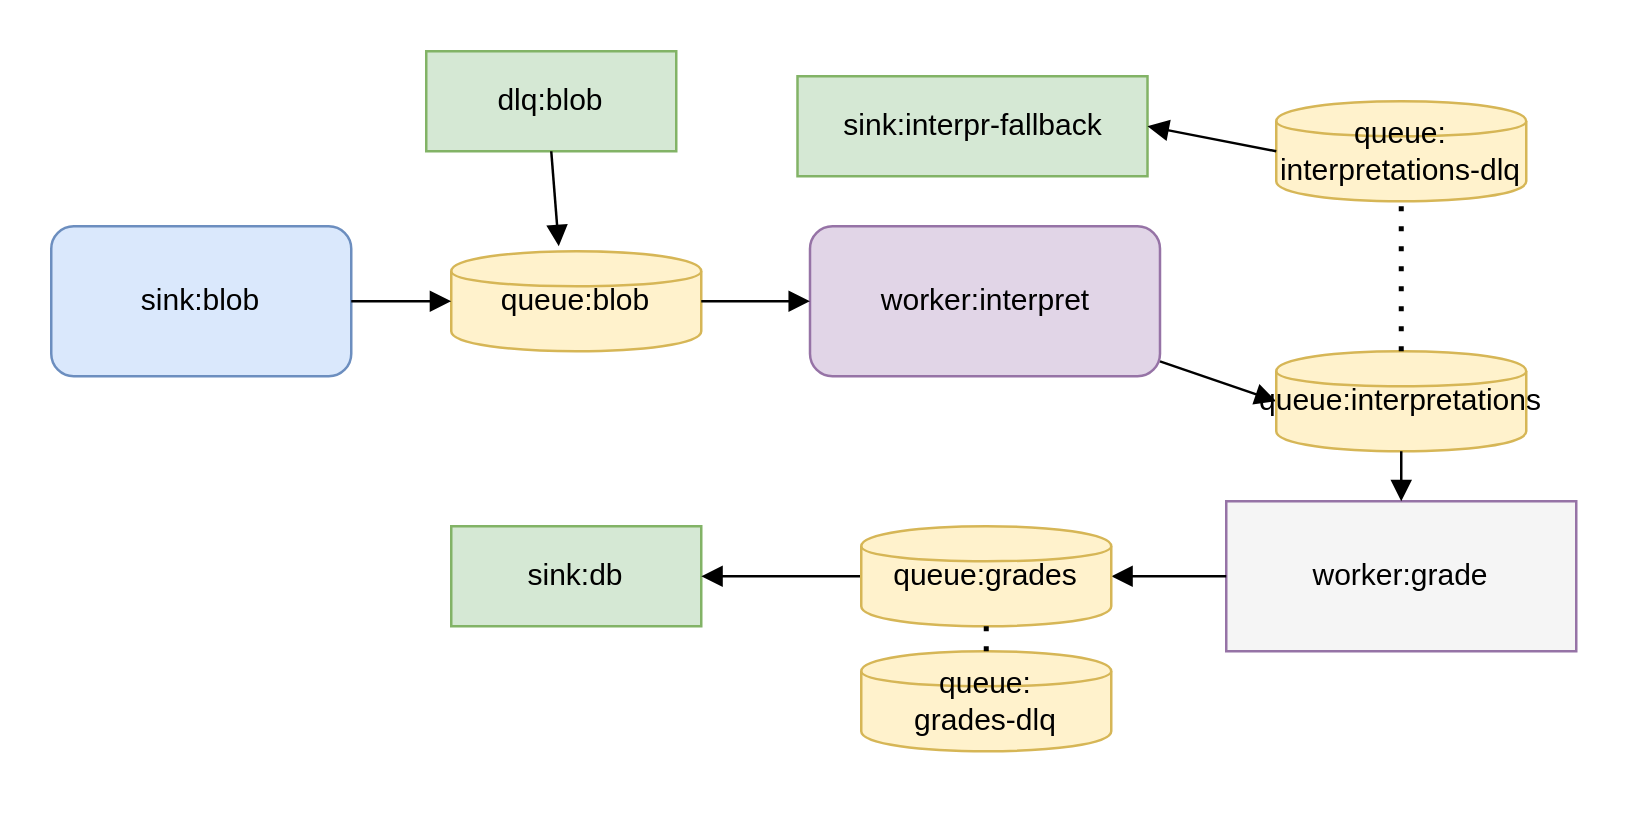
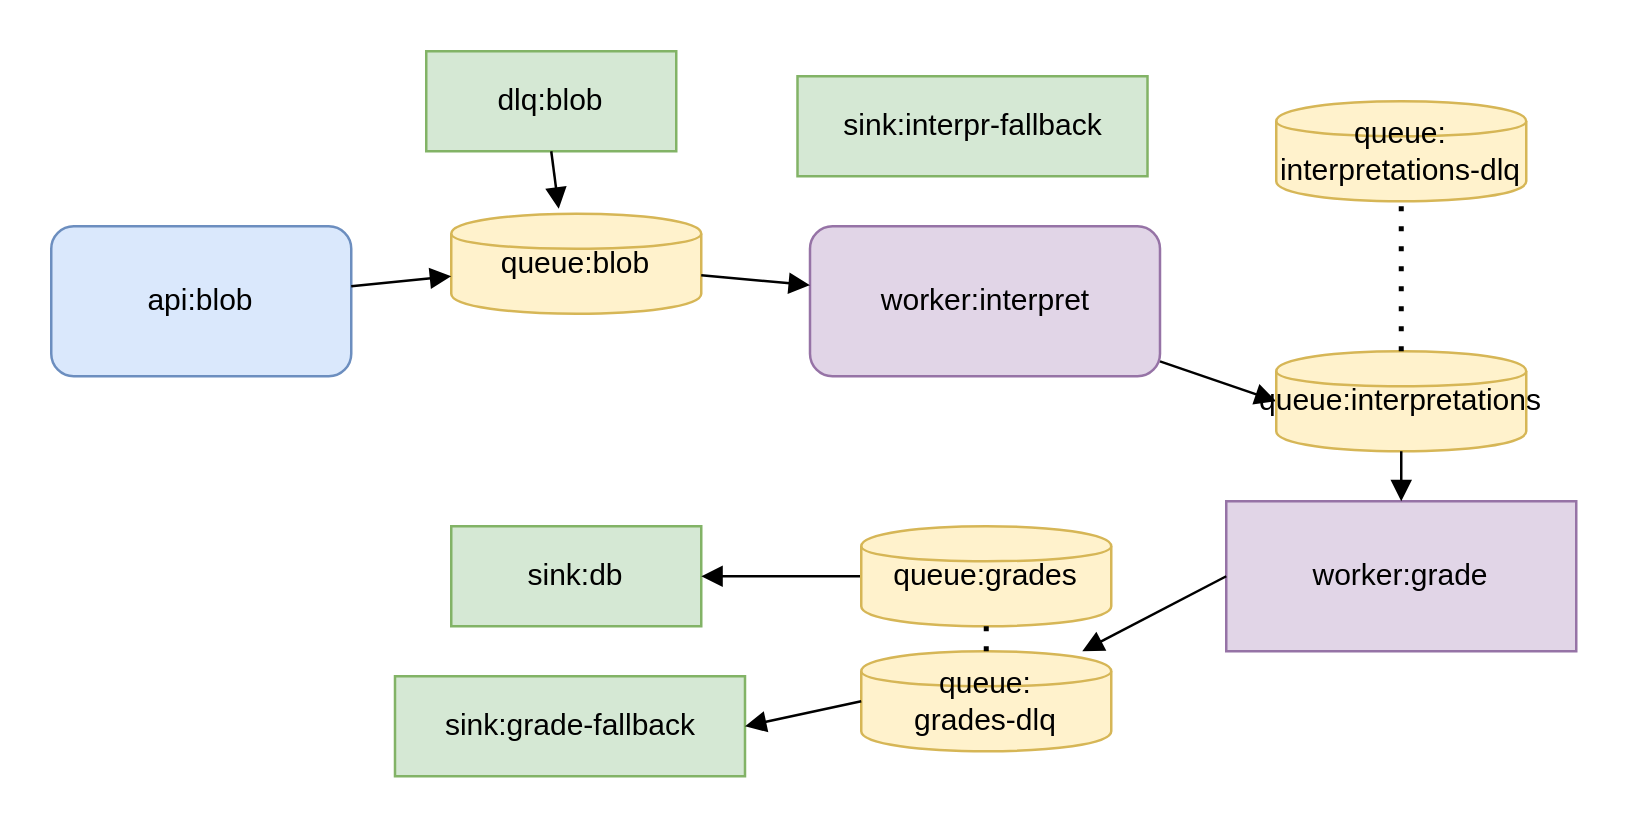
edge "queue: interpretations-dlq" -> "sink:interpr-fallback": removed
node "sink:blob": label "sink:blob" -> "api:blob"
node "queue:blob": moved (576, 301) -> (576, 264)
edge "worker:grade" -> "queue:grades": now "worker:grade" -> "queue: grades-dlq"
node "worker:grade": fillcolor #f5f5f5 -> #e1d5e7
edge "queue: grades-dlq" -> "sink:grade-fallback": added
node "sink:grade-fallback": added
